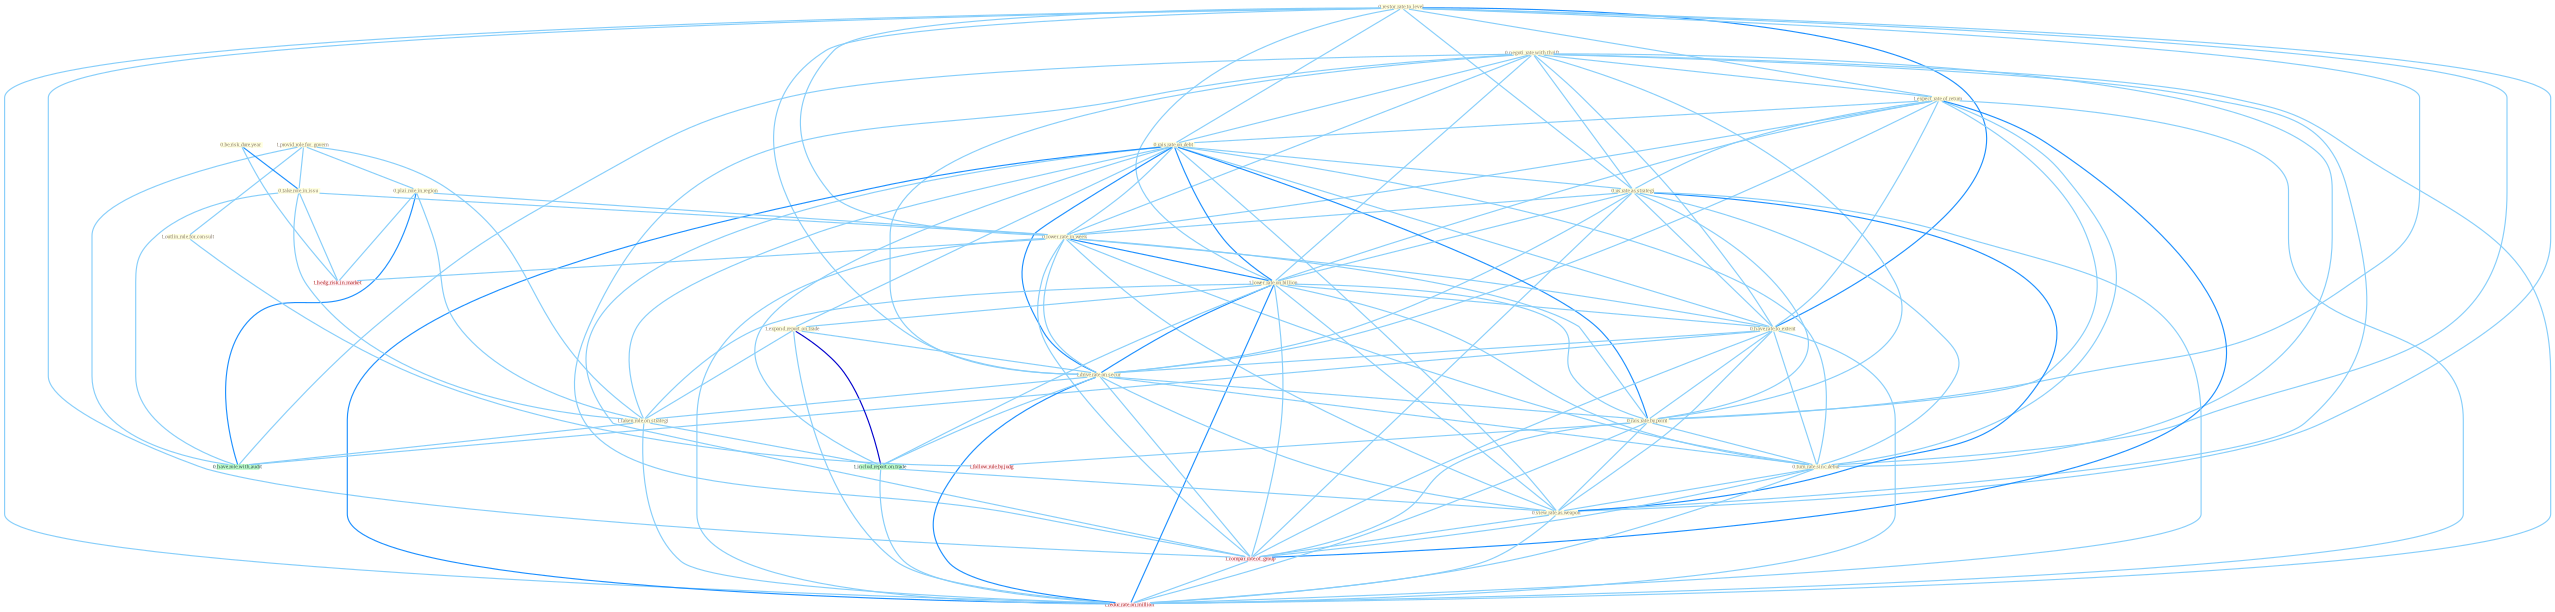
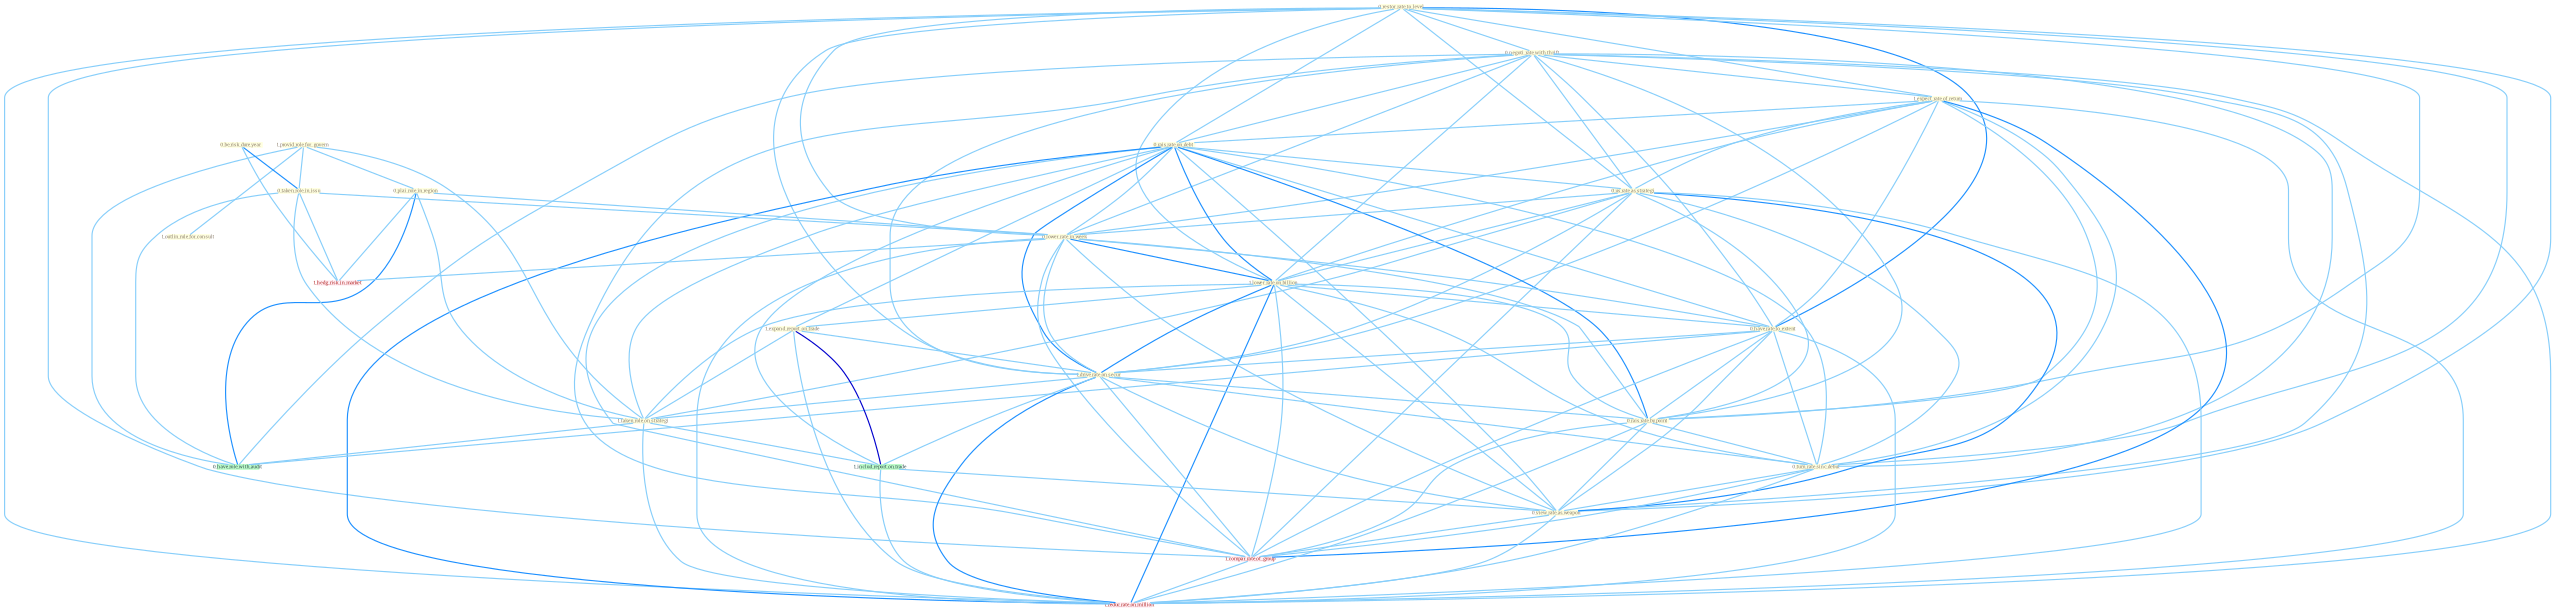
edge "0_restor_rate_to_level" -- "0_negoti_rate_with_thrift": added
node "0_take_role_in_issu": label "0_take_role_in_issu" -> "0_taken_role_in_issu"
edge "0_us_rate_as_strategi" -- "0_have_rate_to_extent": now "0_us_rate_as_strategi" -- "1_taken_role_on_strategi"
edge "1_lower_rate_on_billion" -- "1_includ_report_on_trade": removed
edge "0_lower_rate_in_week" -- "0_turn_rate_sinc_debut": removed
node "1_follow_rule_by_judg": removed
